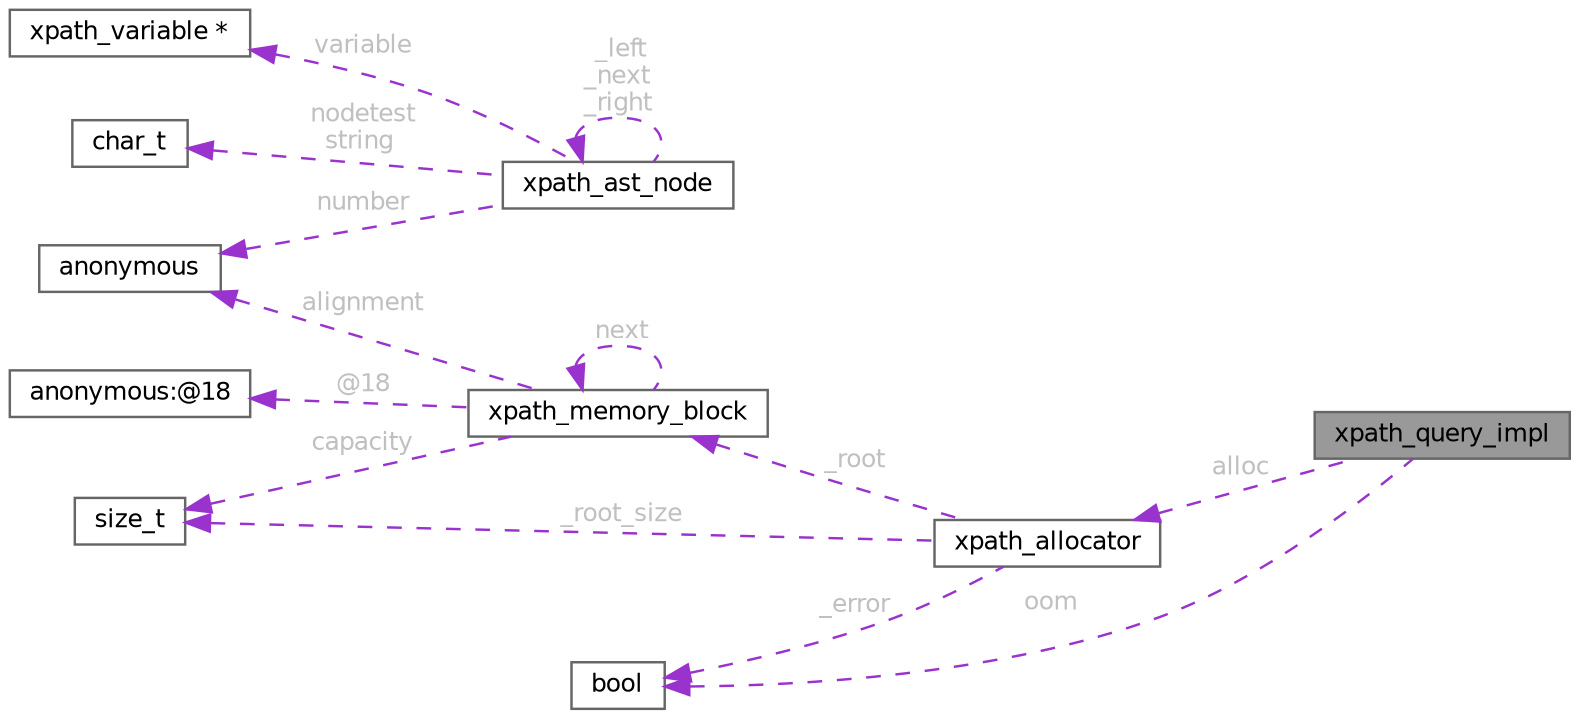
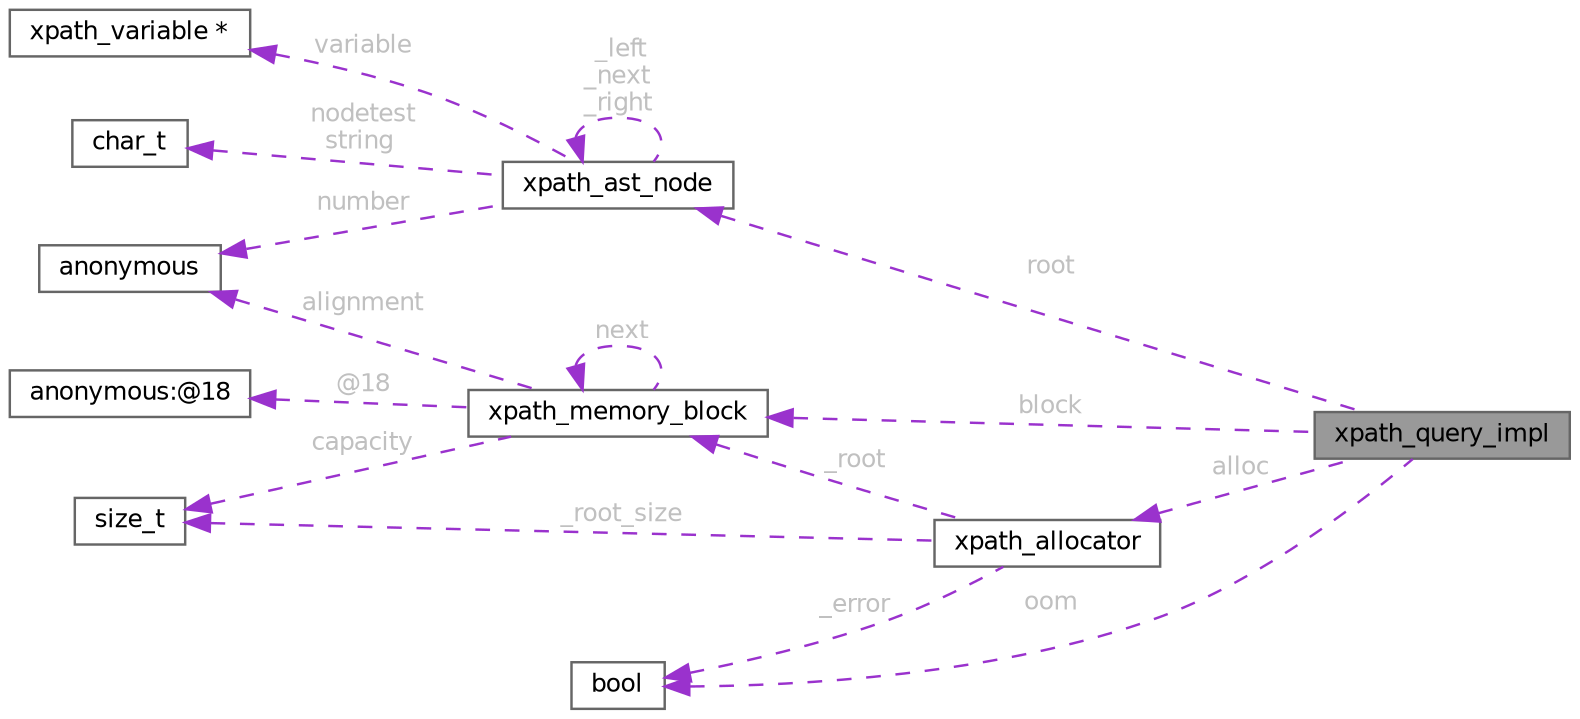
edge "xpath_query_impl" -> "xpath_ast_node": added, label "root"
edge "xpath_query_impl" -> "xpath_memory_block": added, label "block"
